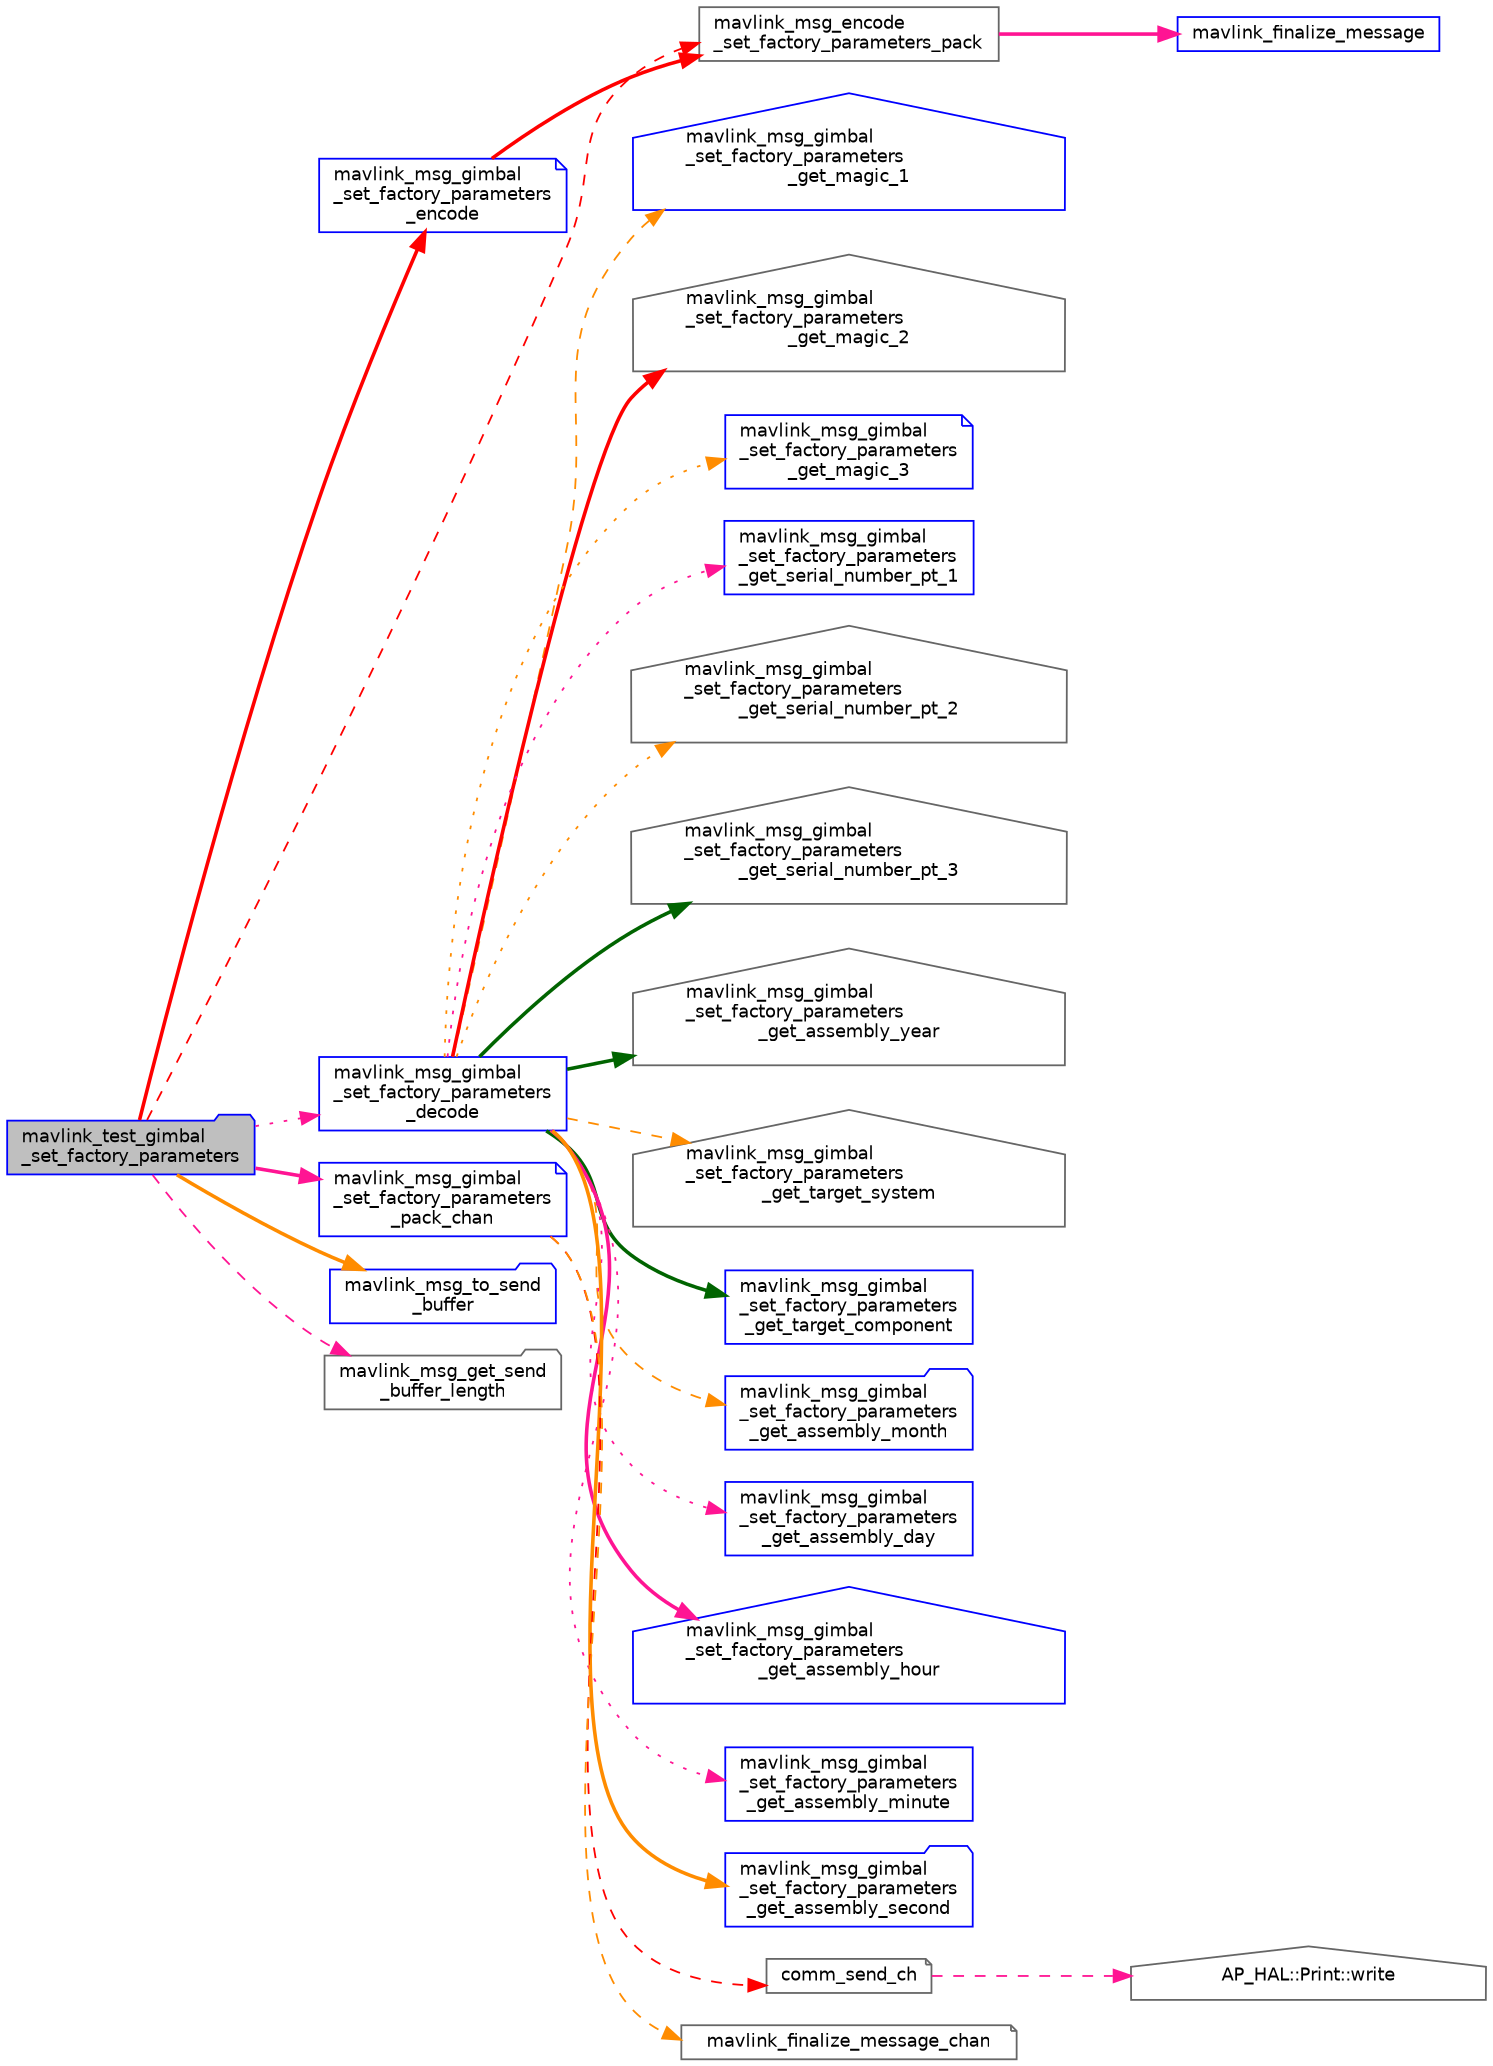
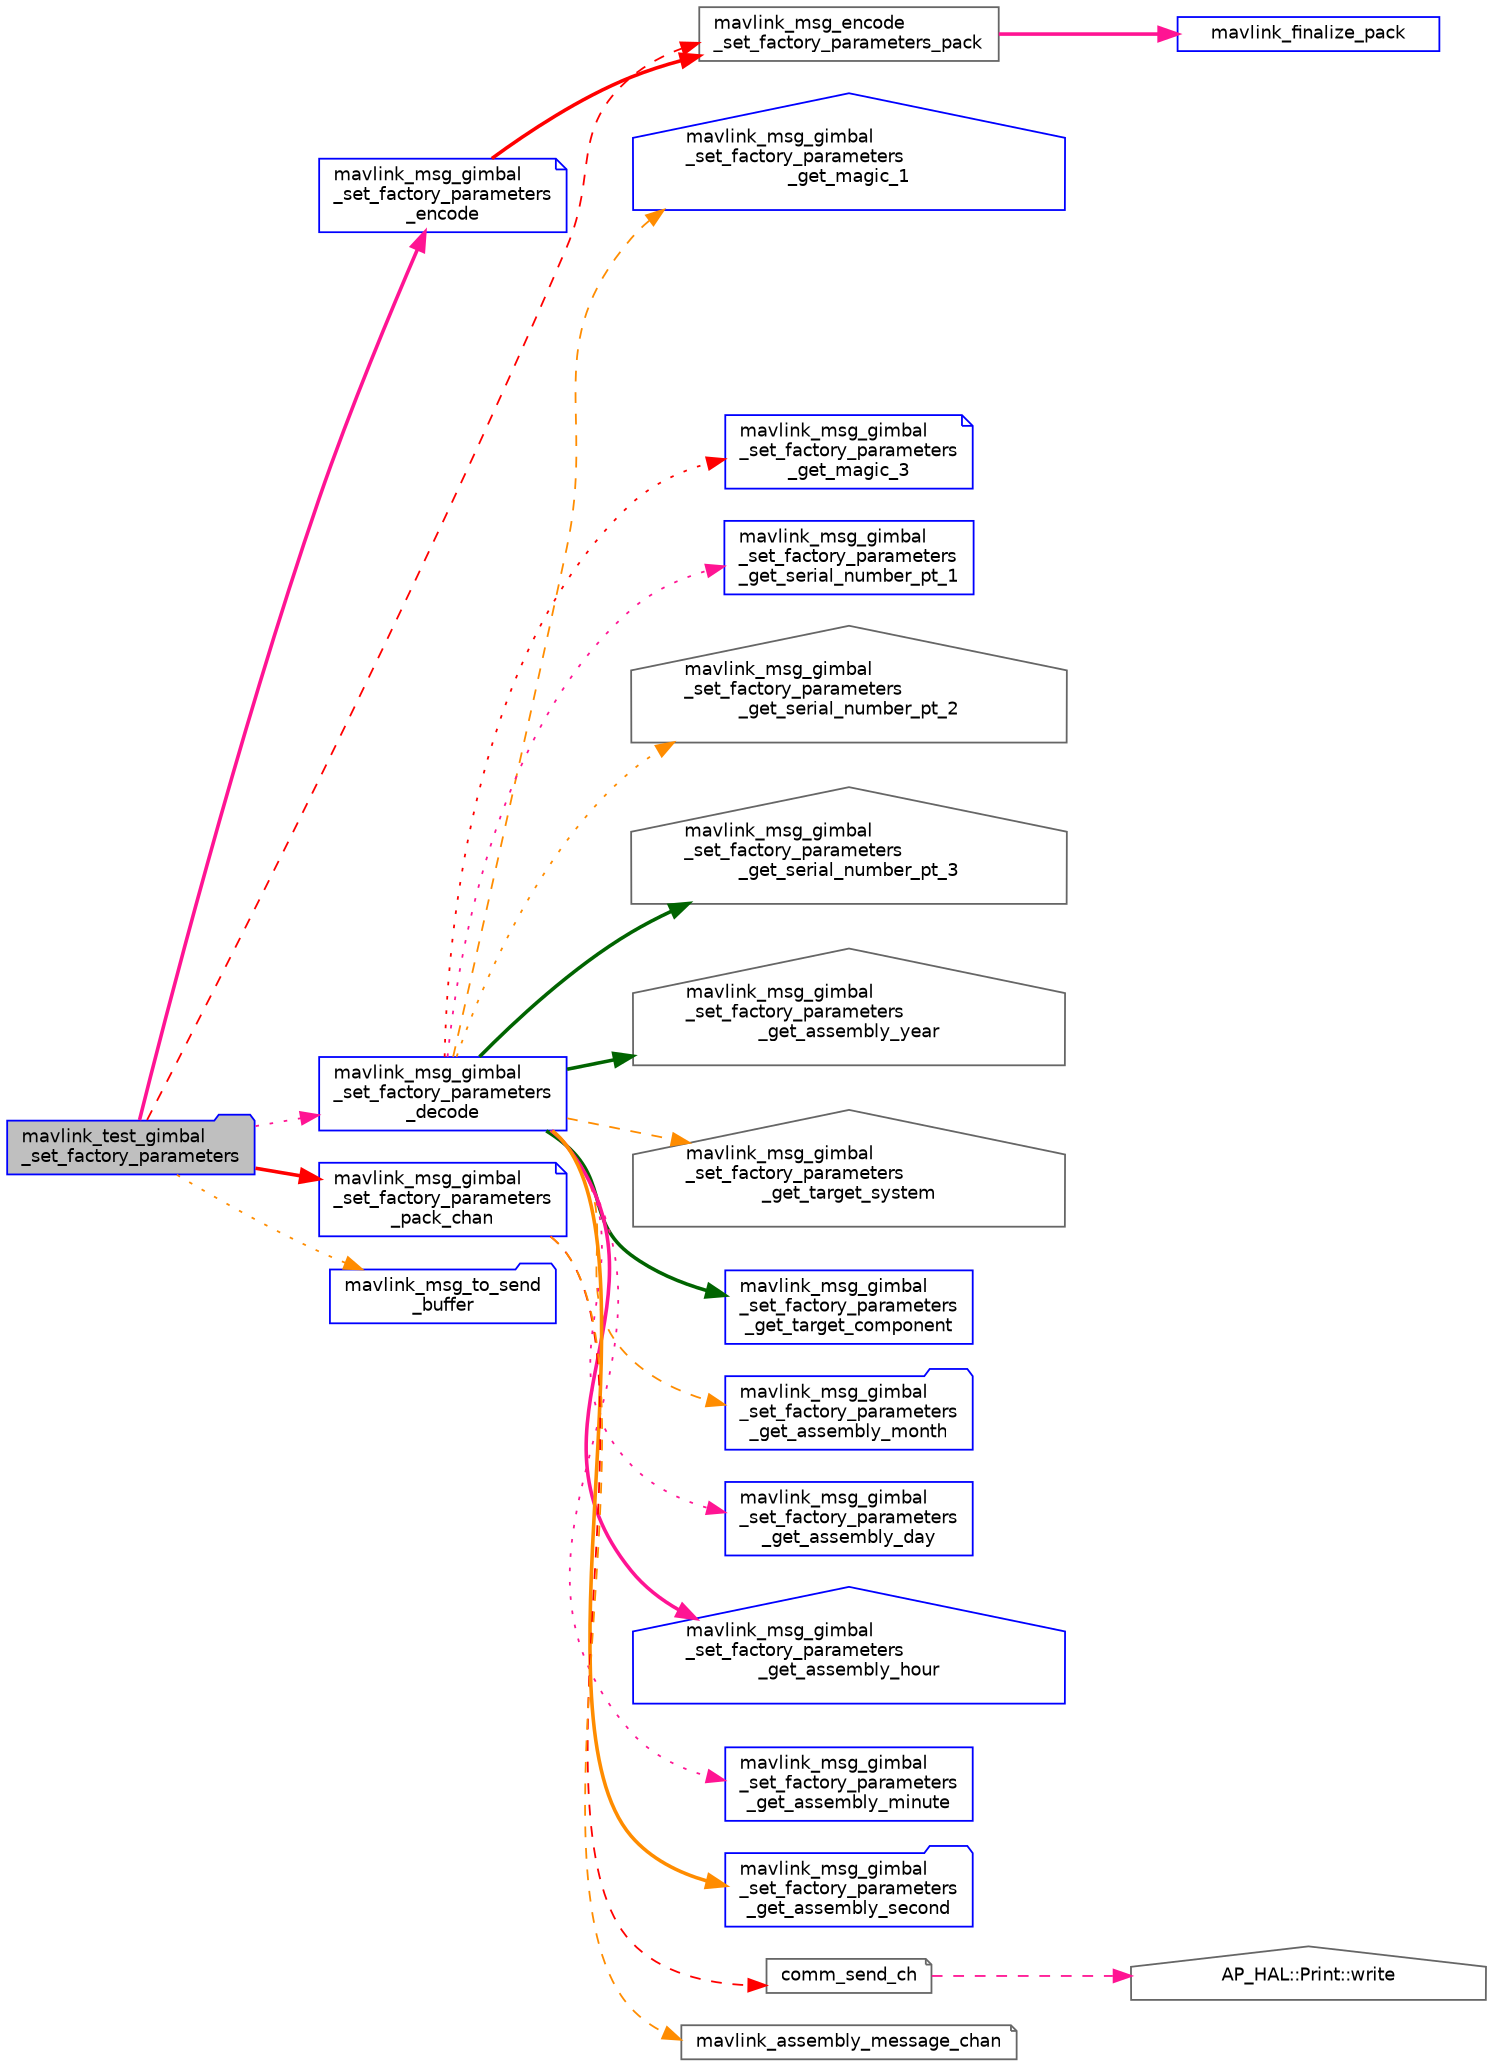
node "mavlink_finalize_message": label "mavlink_finalize_message" -> "mavlink_finalize_pack"
node "mavlink_msg_gimbal _set_factory_parameters _get_magic_2": removed
edge "mavlink_test_gimbal _set_factory_parameters" -> "mavlink_msg_gimbal _set_factory_parameters _encode": color red -> deeppink
edge "mavlink_msg_gimbal _set_factory_parameters _decode" -> "mavlink_msg_gimbal _set_factory_parameters _get_magic_3": color darkorange -> red
edge "mavlink_test_gimbal _set_factory_parameters" -> "mavlink_msg_gimbal _set_factory_parameters _pack_chan": color deeppink -> red
edge "mavlink_test_gimbal _set_factory_parameters" -> "mavlink_msg_to_send _buffer": style bold -> dotted
node "mavlink_msg_get_send _buffer_length": removed
node "mavlink_finalize_message_chan": label "mavlink_finalize_message_chan" -> "mavlink_assembly_message_chan"
